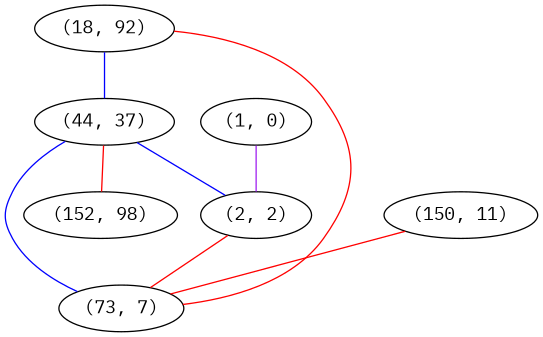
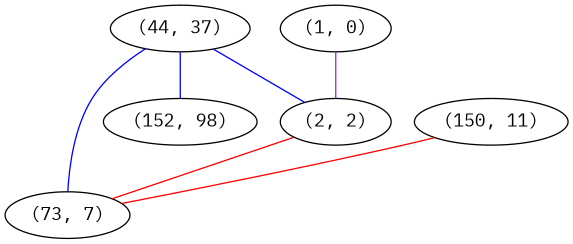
node "(18, 92)": removed
edge "(44, 37)" -- "(152, 98)": color red -> blue
